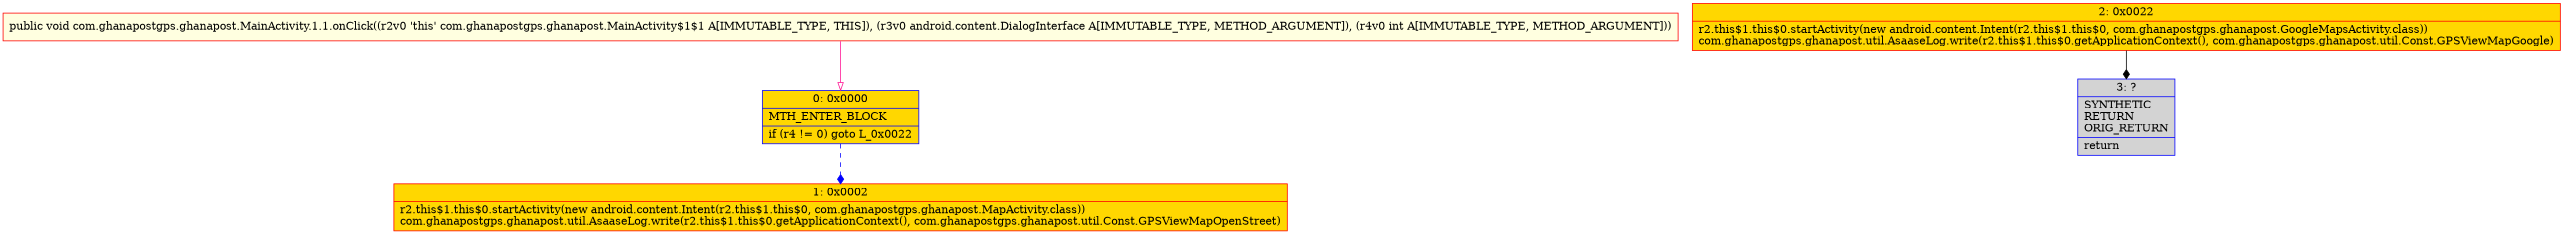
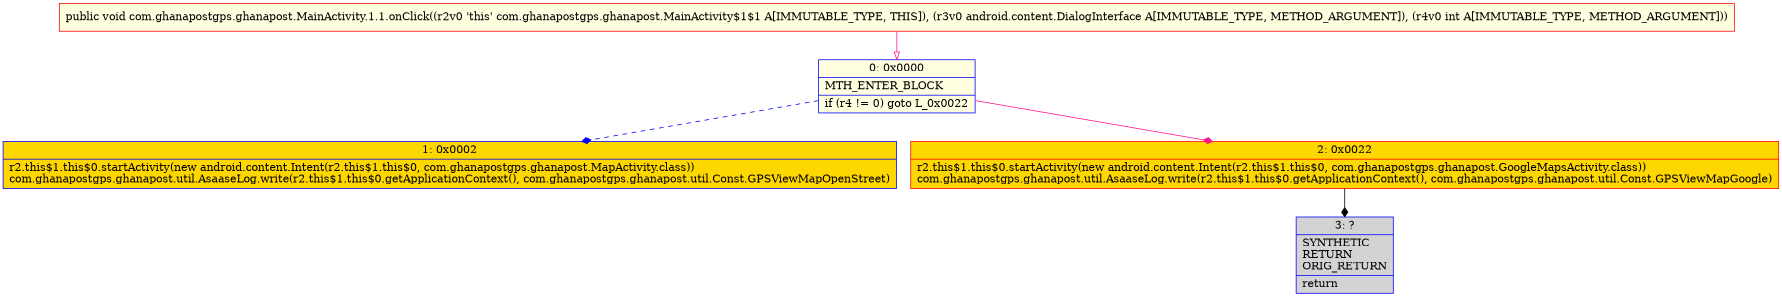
node "0: 0x0000": fillcolor gold -> lightyellow
edge "0: 0x0000" -> "2: 0x0022": added
node "1: 0x0002": color red -> blue
